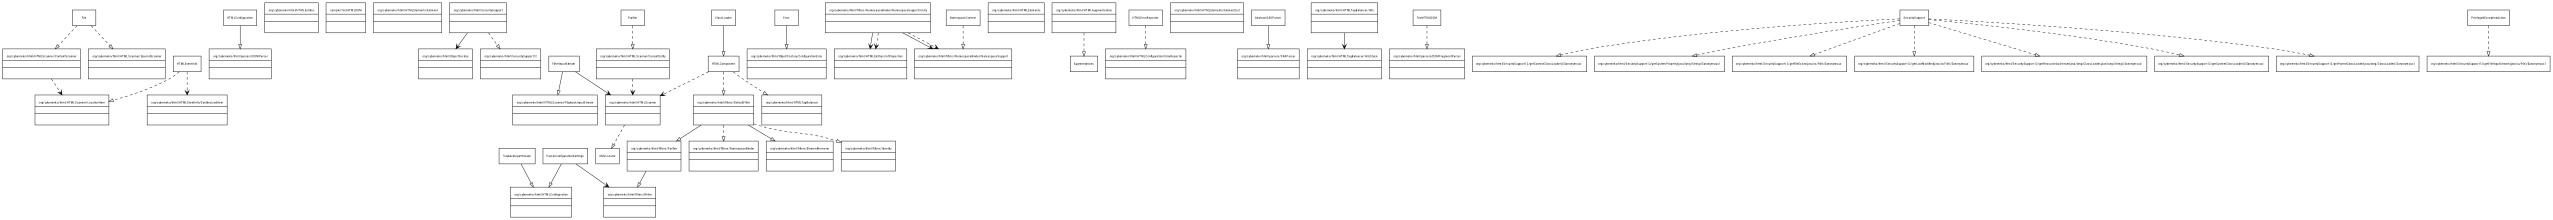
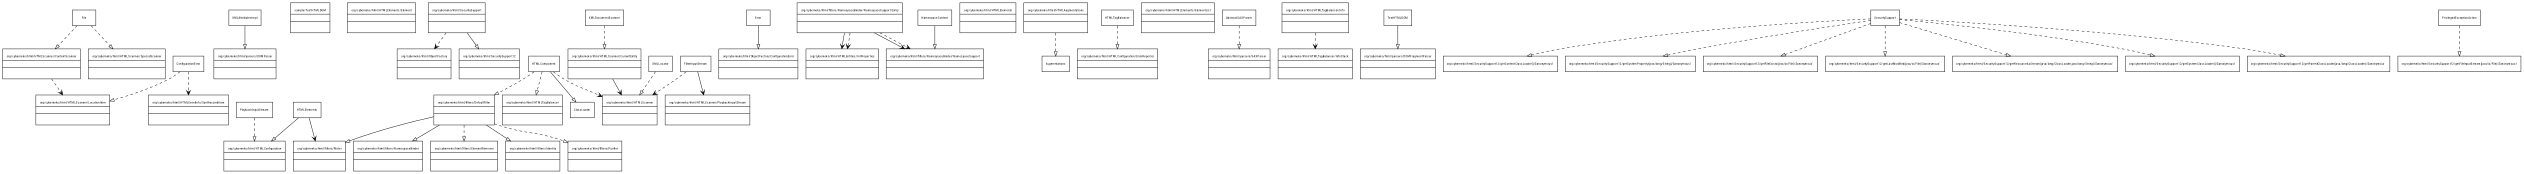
node "HTMLConfiguration": label "HTMLConfiguration" -> "XMLAttributesImpl"
node "org/cyberneko/html/HTMLEntities": removed
node "Purifier": label "Purifier" -> "XMLDocumentScanner"
node "HTMLErrorReporter": label "HTMLErrorReporter" -> "HTMLTagBalancer"
edge "NamespaceContext" -> "org/cyberneko/html/filters/NamespaceBinder/NamespaceSupport": style dashed -> solid
edge "AbstractSAXParser" -> "org/cyberneko/html/parsers/SAXParser": style solid -> dashed
edge "TestHTMLDOM" -> "org/cyberneko/html/parsers/DOMFragmentParser": style dashed -> solid
edge "org/cyberneko/html/SecuritySupport" -> "org/cyberneko/html/ObjectFactory": style solid -> dashed
edge "org/cyberneko/html/SecuritySupport" -> "org/cyberneko/html/SecuritySupport12": style dashed -> solid
edge "ClassLoader" -> "HTMLComponent": reversed
edge "org/cyberneko/html/HTMLTagBalancer/Info" -> "org/cyberneko/html/HTMLTagBalancer/InfoStack": style solid -> dashed
node "HTMLEventInfo": label "HTMLEventInfo" -> "ConfigurationError"
edge "FilterInputStream" -> "org/cyberneko/html/HTMLScanner/PlaybackInputStream": arrowhead empty -> open
edge "FilterInputStream" -> "org/cyberneko/html/HTMLScanner": style solid -> dashed
edge "org/cyberneko/html/HTMLScanner/CurrentEntity" -> "org/cyberneko/html/HTMLScanner": style dashed -> solid
edge "org/cyberneko/html/filters/DefaultFilter" -> "org/cyberneko/html/filters/NamespaceBinder": style dashed -> solid
edge "org/cyberneko/html/filters/DefaultFilter" -> "org/cyberneko/html/filters/Purifier": style solid -> dashed
edge "org/cyberneko/html/filters/DefaultFilter" -> "org/cyberneko/html/filters/ElementRemover": style solid -> dashed
edge "org/cyberneko/html/filters/DefaultFilter" -> "org/cyberneko/html/filters/Identity": style dashed -> solid
edge "org/cyberneko/html/HTMLScanner" -> "XMLLocator": reversed
node "ParserConfigurationSettings": label "ParserConfigurationSettings" -> "HTMLElements"
edge "PlaybackInputStream" -> "org/cyberneko/html/HTMLConfiguration": style solid -> dashed
edge "org/cyberneko/html/filters/Purifier" -> "org/cyberneko/html/filters/Writer": now "org/cyberneko/html/filters/DefaultFilter" -> "org/cyberneko/html/filters/Writer"
